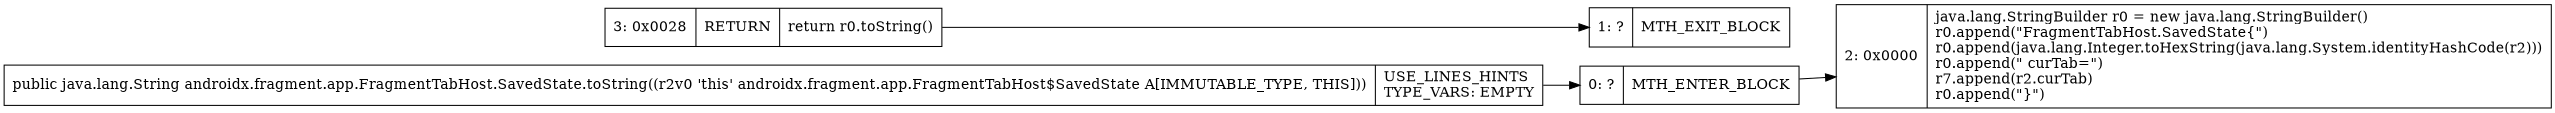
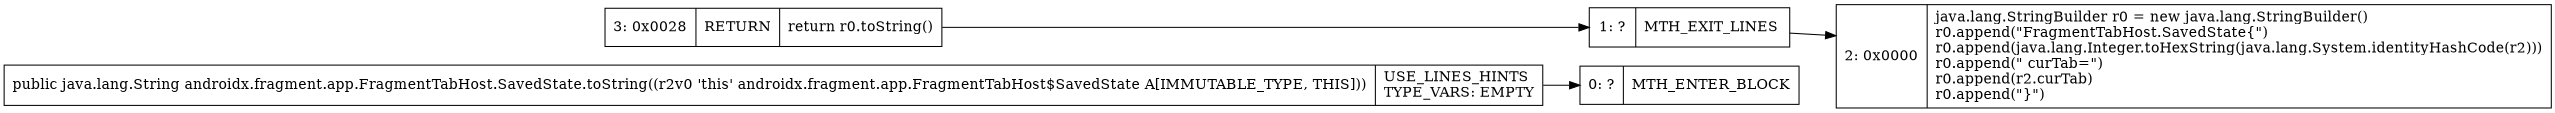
node "1: ?": text "MTH_EXIT_BLOCK" -> "MTH_EXIT_LINES"
edge "0: ?" -> "2: 0x0000": now "1: ?" -> "2: 0x0000"
node "2: 0x0000": text "r7.append(r2.curTab)" -> "r0.append(r2.curTab)"
